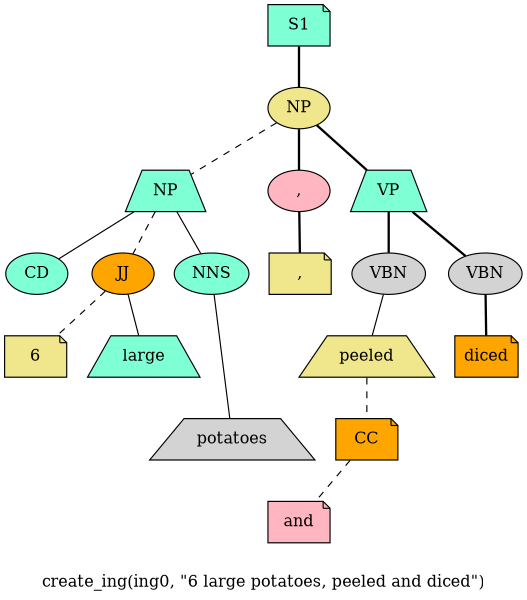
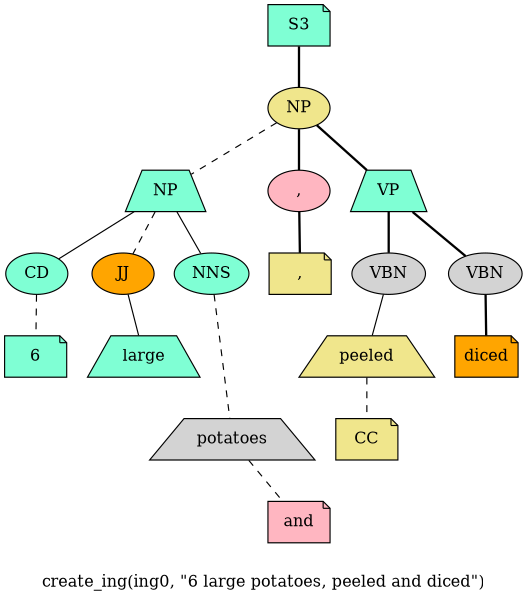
node "S1": label "S1" -> "S3"
edge "JJ" -- "6": now "CD" -- "6"
node "6": fillcolor khaki -> aquamarine
edge "NNS" -- "potatoes": style solid -> dashed
node "CC": fillcolor orange -> khaki
edge "CC" -- "and": now "potatoes" -- "and"
